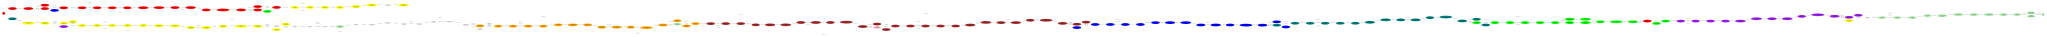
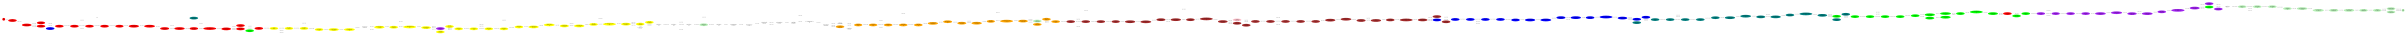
node "layer_11_Key 0.0173999671936035ms 2.2529296875MB": fillcolor yellow -> green
node "layer_1_Output 0.0663014068603515ms 9.0029296875MB": added
